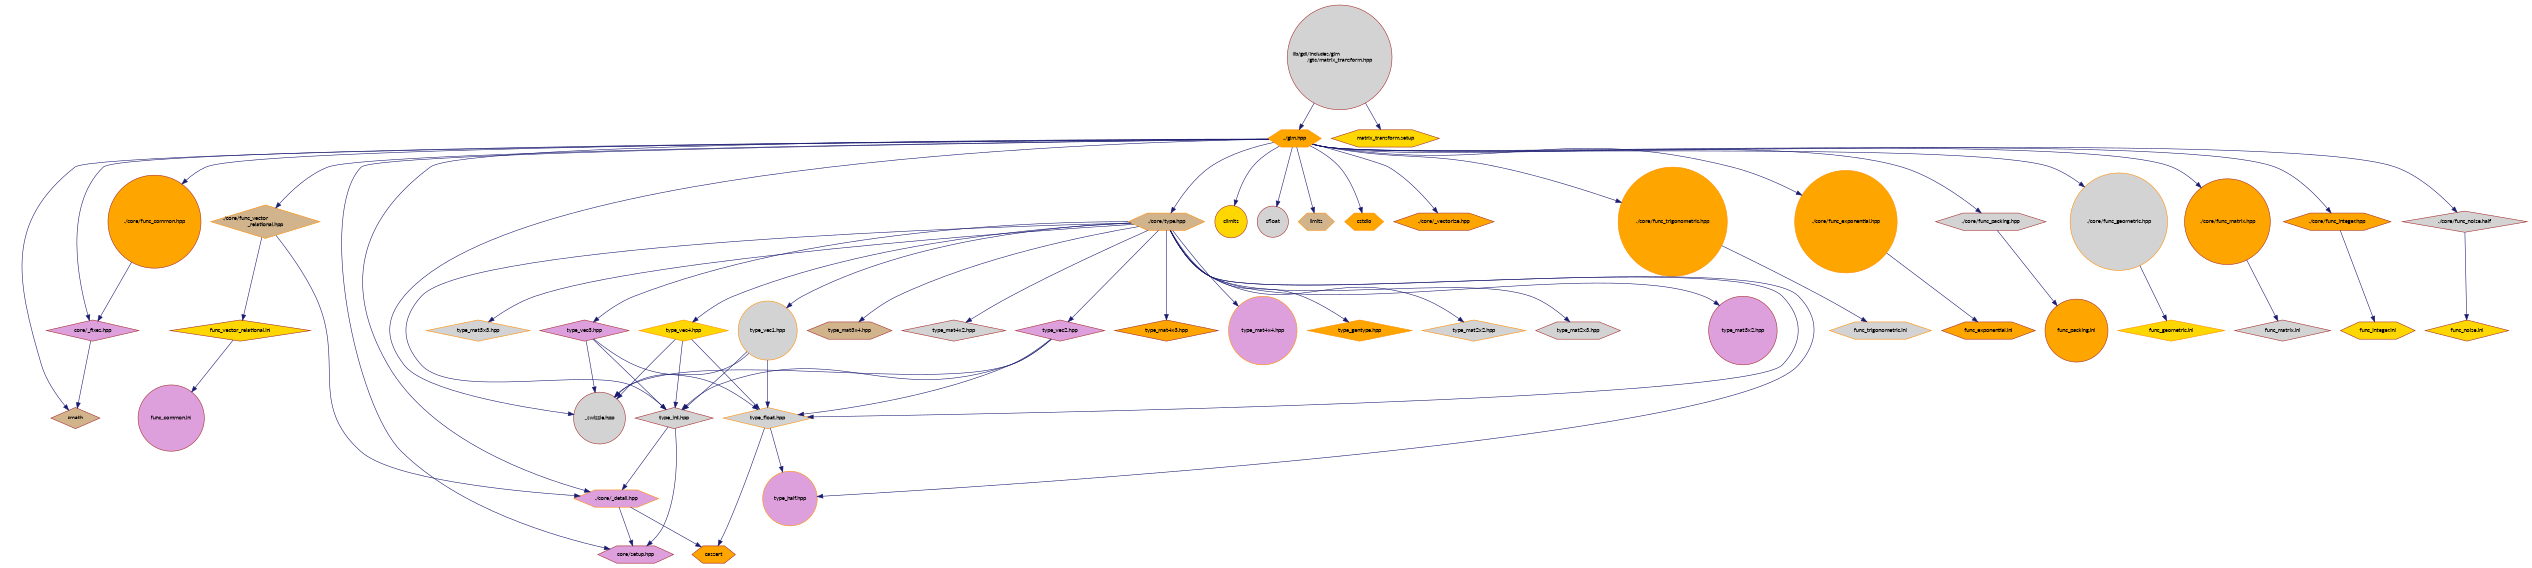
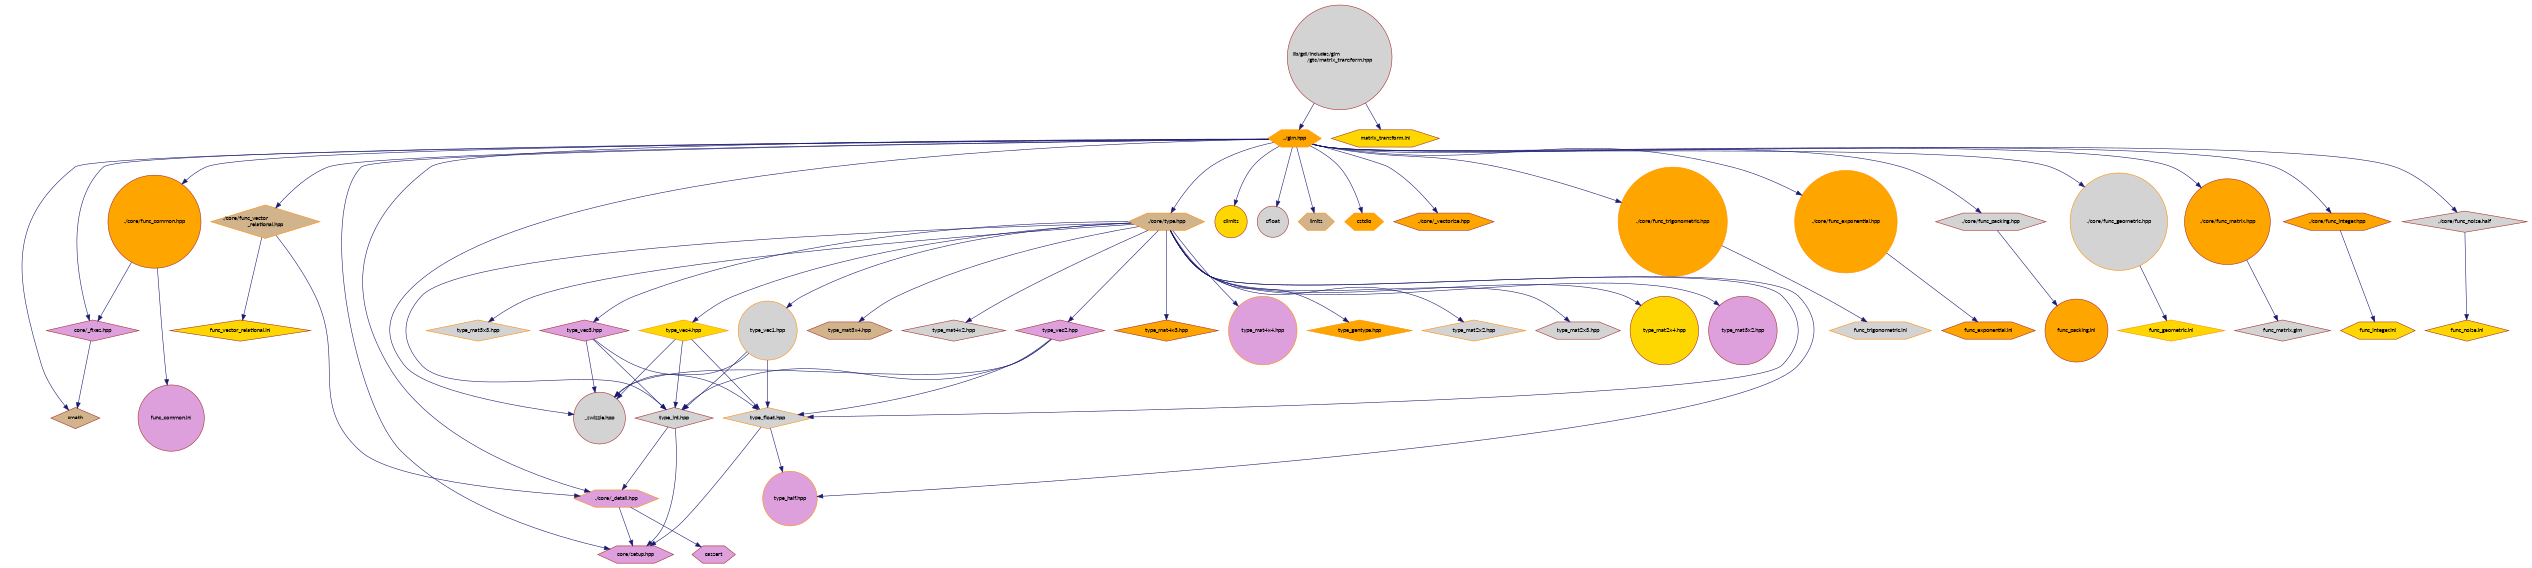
node "matrix_transform.setup": label "matrix_transform.setup" -> "matrix_transform.inl"
node "type_mat2x4.hpp": added
node "func_matrix.inl": label "func_matrix.inl" -> "func_matrix.glm"
edge "func_vector_relational.inl" -> "func_common.inl": now "./core/func_common.hpp" -> "func_common.inl"
edge "type_float.hpp" -> "cassert": now "type_float.hpp" -> "core/setup.hpp"
node "cassert": fillcolor orange -> plum
